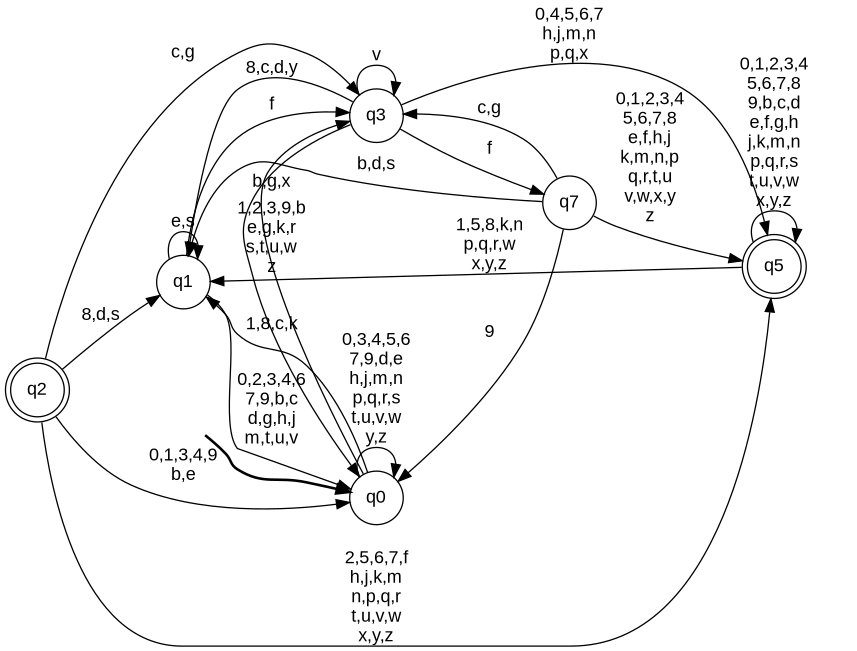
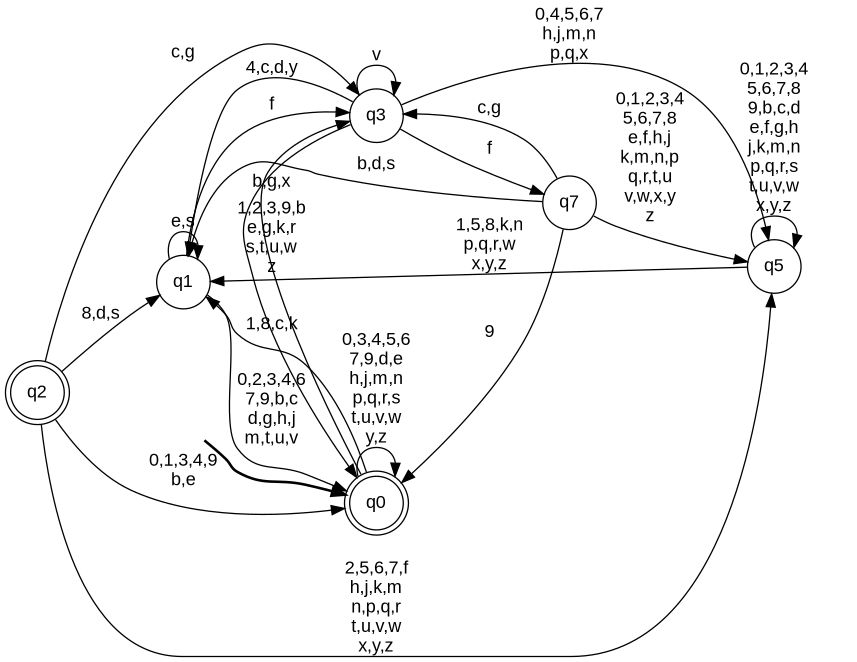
edge "q3" -> "q1": label "8,c,d,y" -> "4,c,d,y"
node "q5": shape doublecircle -> circle
node "q0": shape circle -> doublecircle
